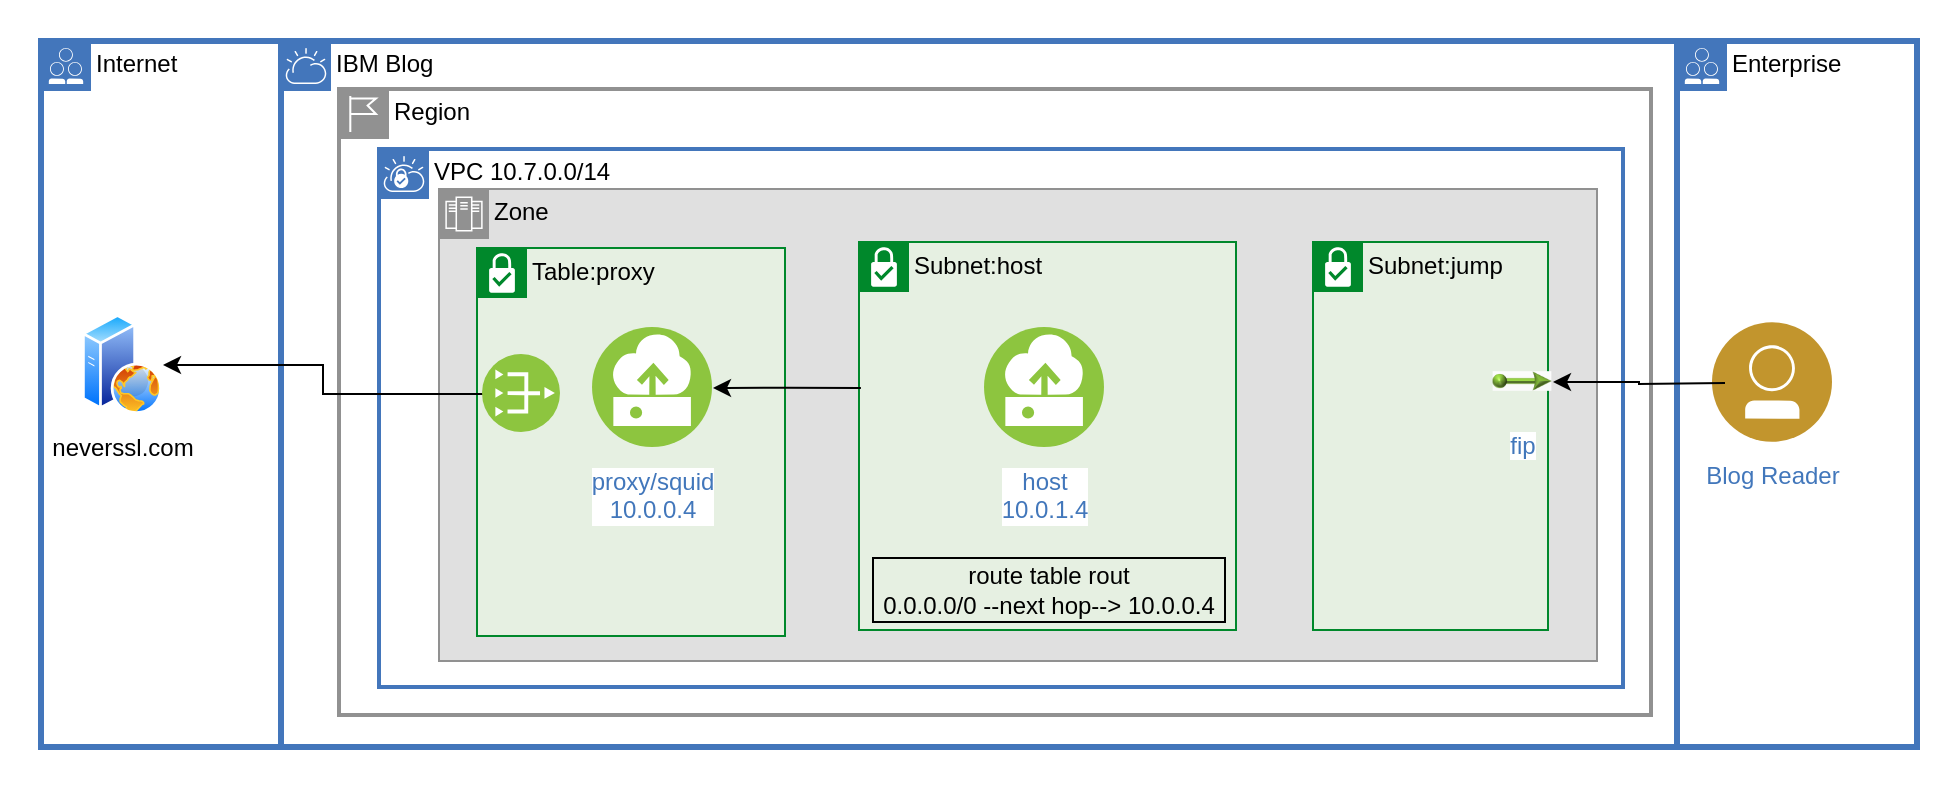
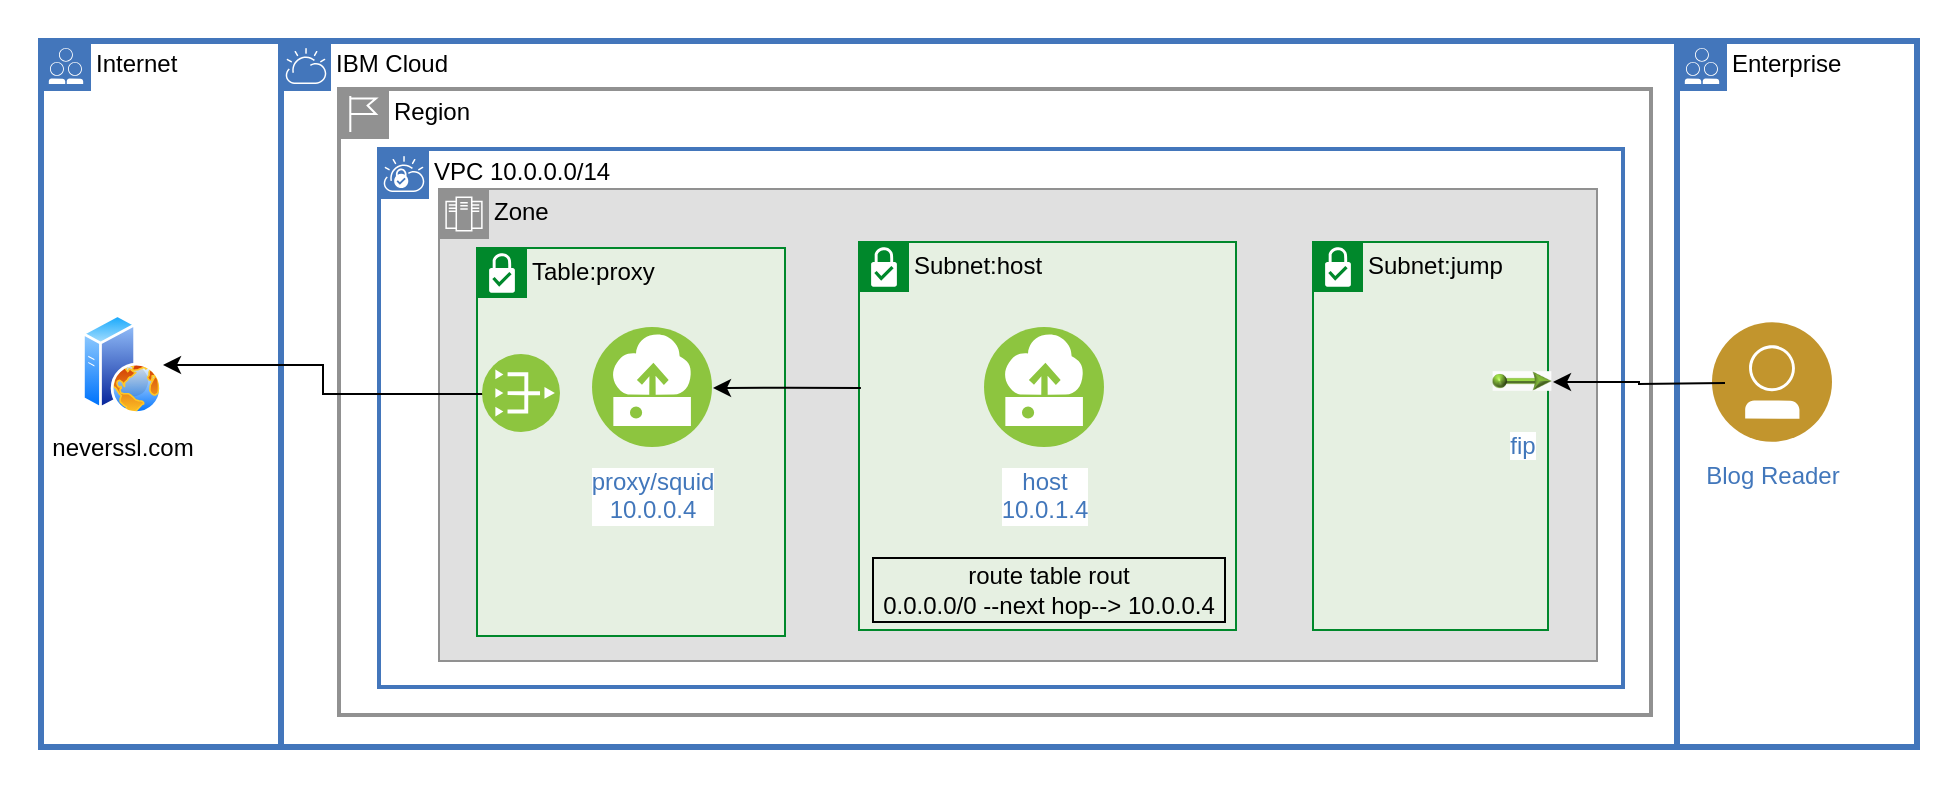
node "IBM Blog": label "IBM Blog" -> "IBM Cloud"
node "VPC 10.7.0.0/14": label "VPC 10.7.0.0/14" -> "VPC 10.0.0.0/14"
